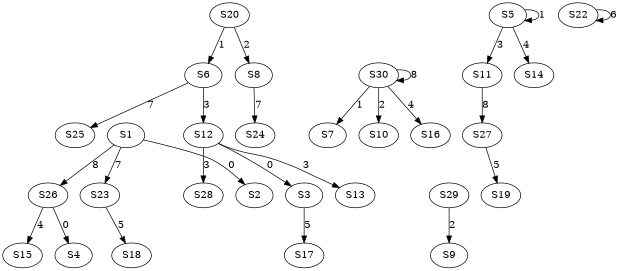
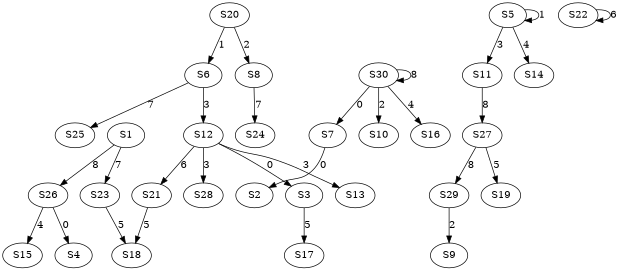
edge "S30" -> "S7": label "1" -> "0"
edge "S1" -> "S2": now "S7" -> "S2"
edge "S27" -> "S29": added, label "8"
node "S21": added
